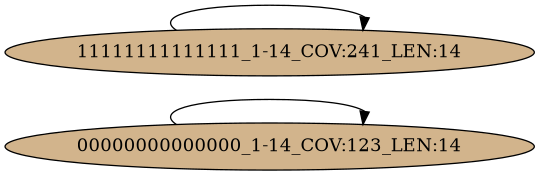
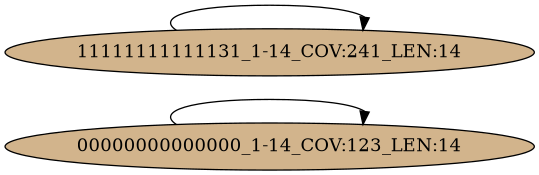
node "11111111111111_1-14_COV:241_LEN:14": label "11111111111111_1-14_COV:241_LEN:14" -> "11111111111131_1-14_COV:241_LEN:14"
